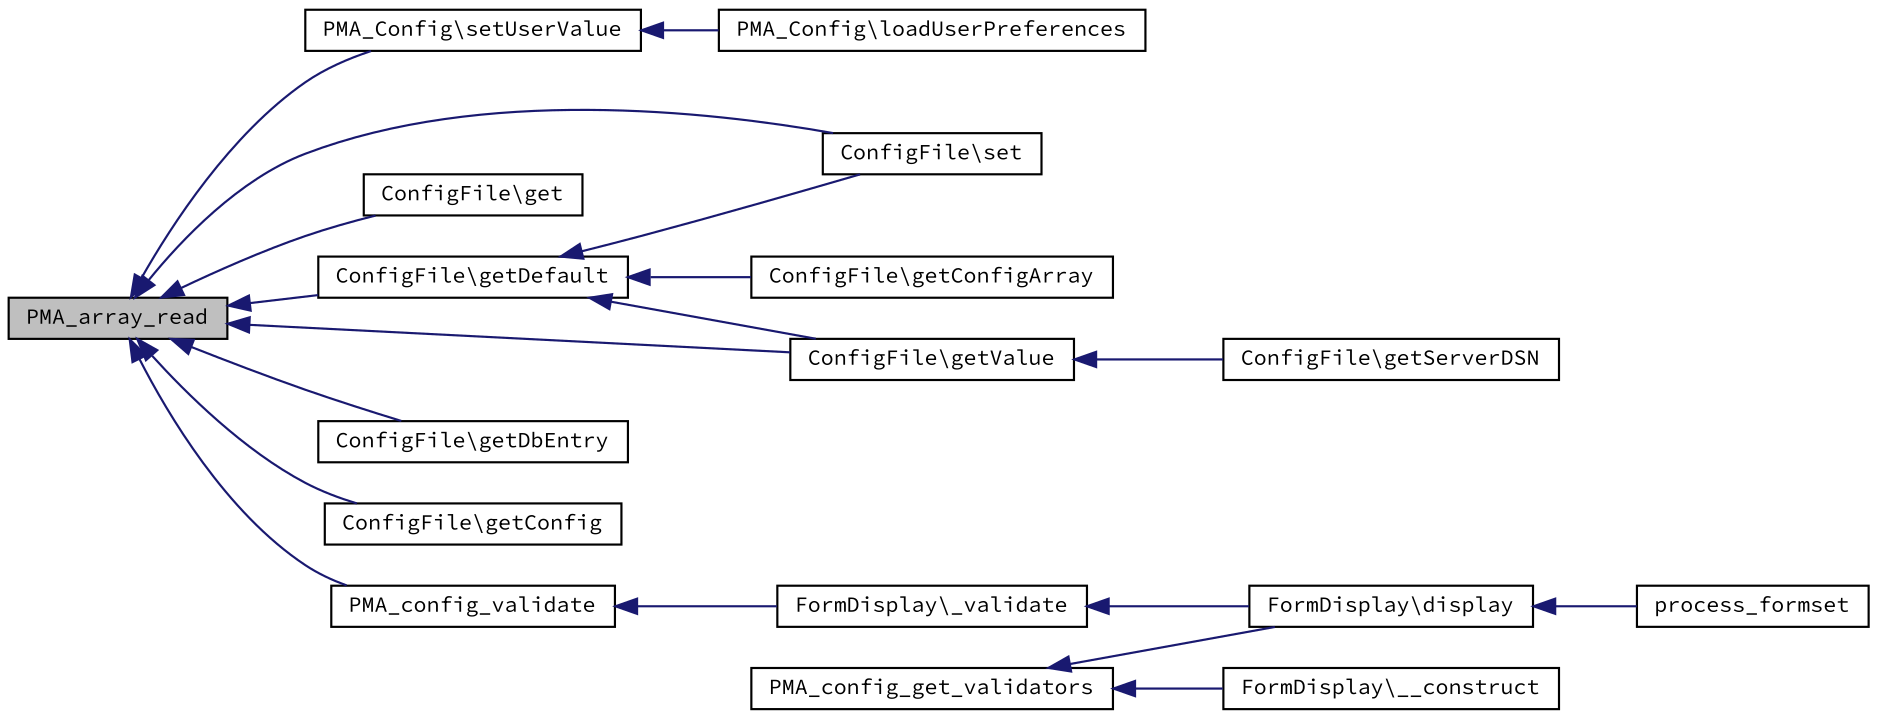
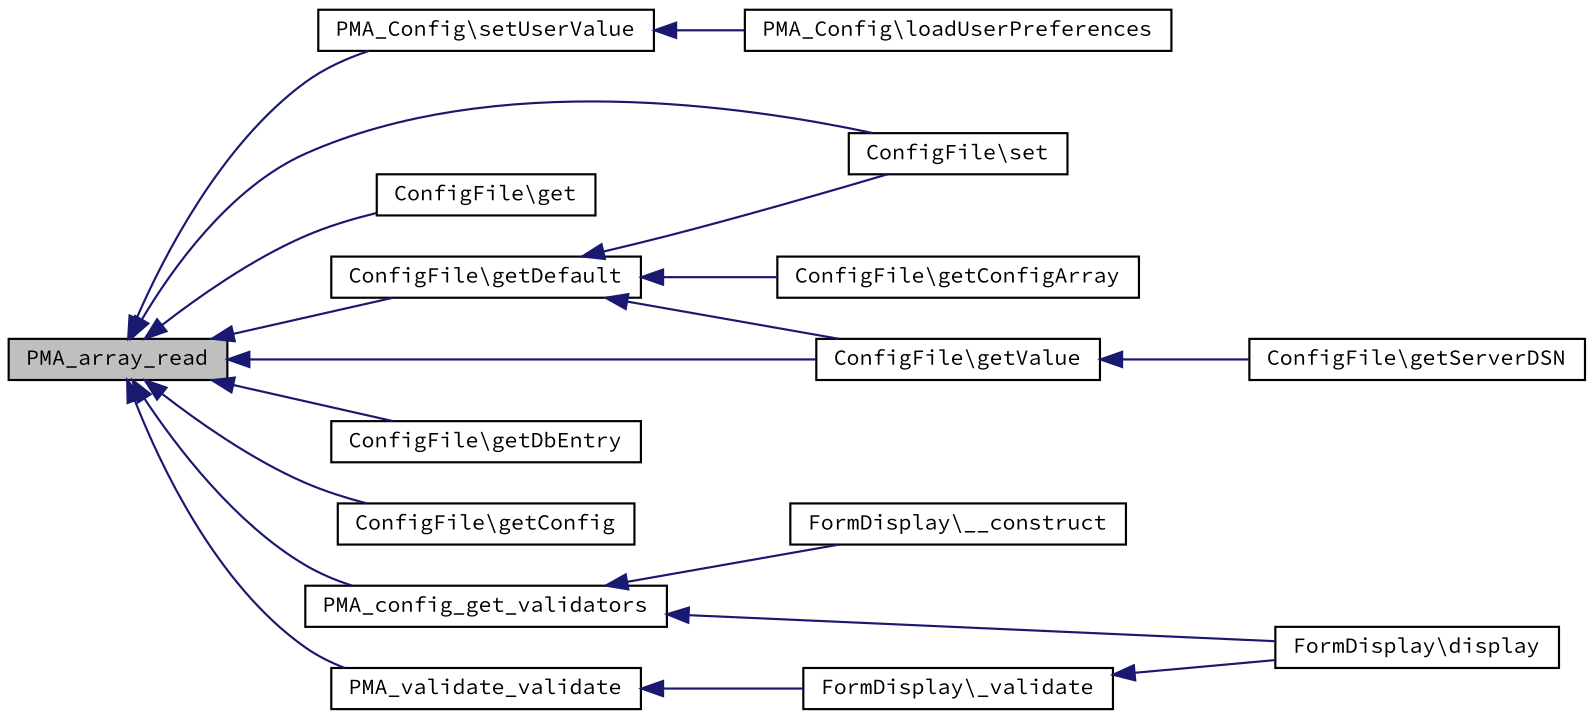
edge "PMA_config_get_validators" -> "PMA_array_read": added
node "PMA_config_validate": label "PMA_config_validate" -> "PMA_validate_validate"
node "process_formset": removed
